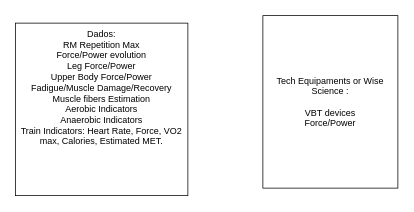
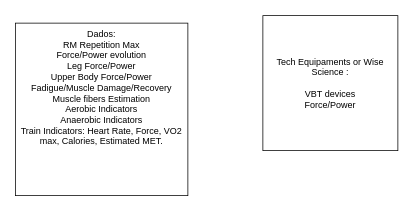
node "Tech Equipaments or Wise Science : VBT devices Force/Power": size 135x173 -> 135x135
